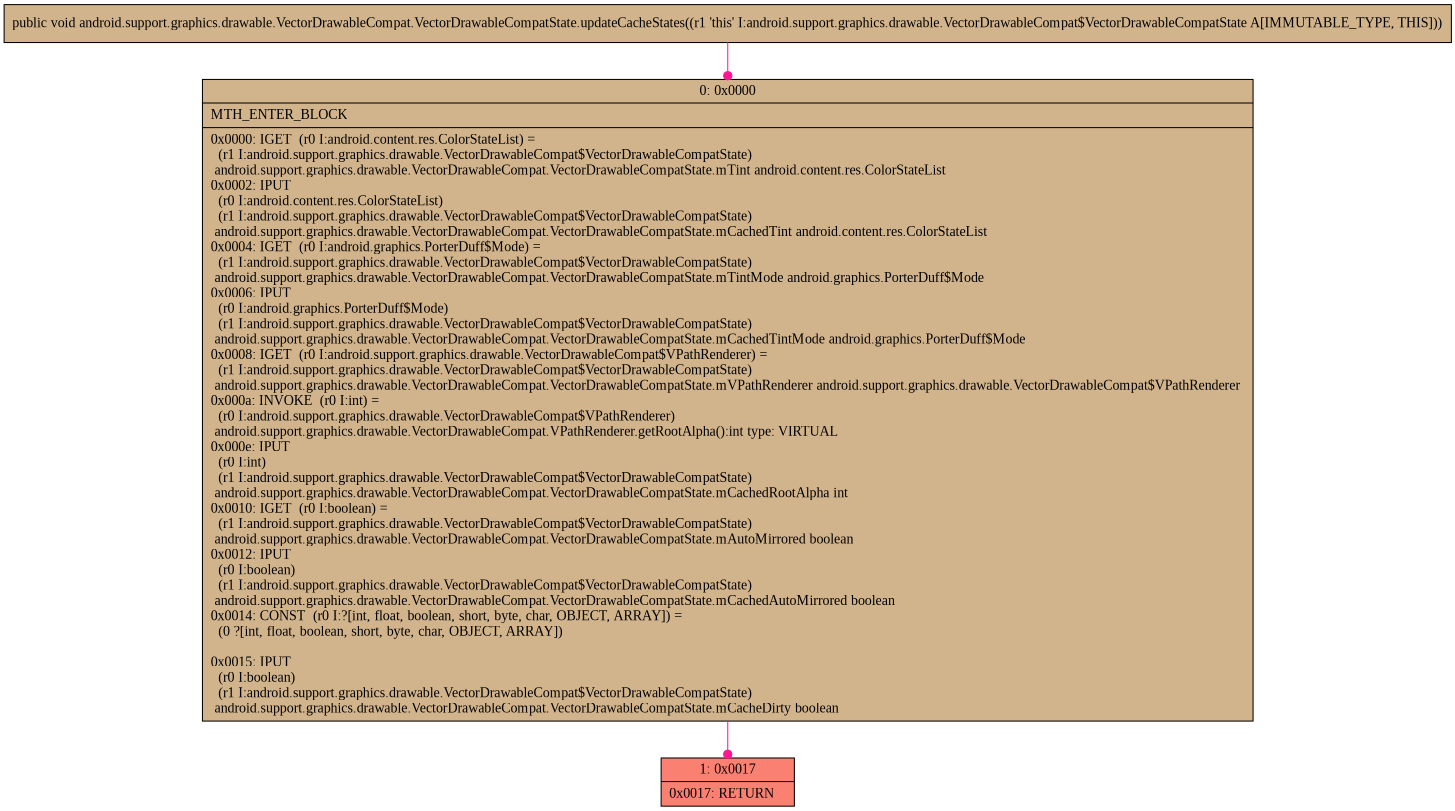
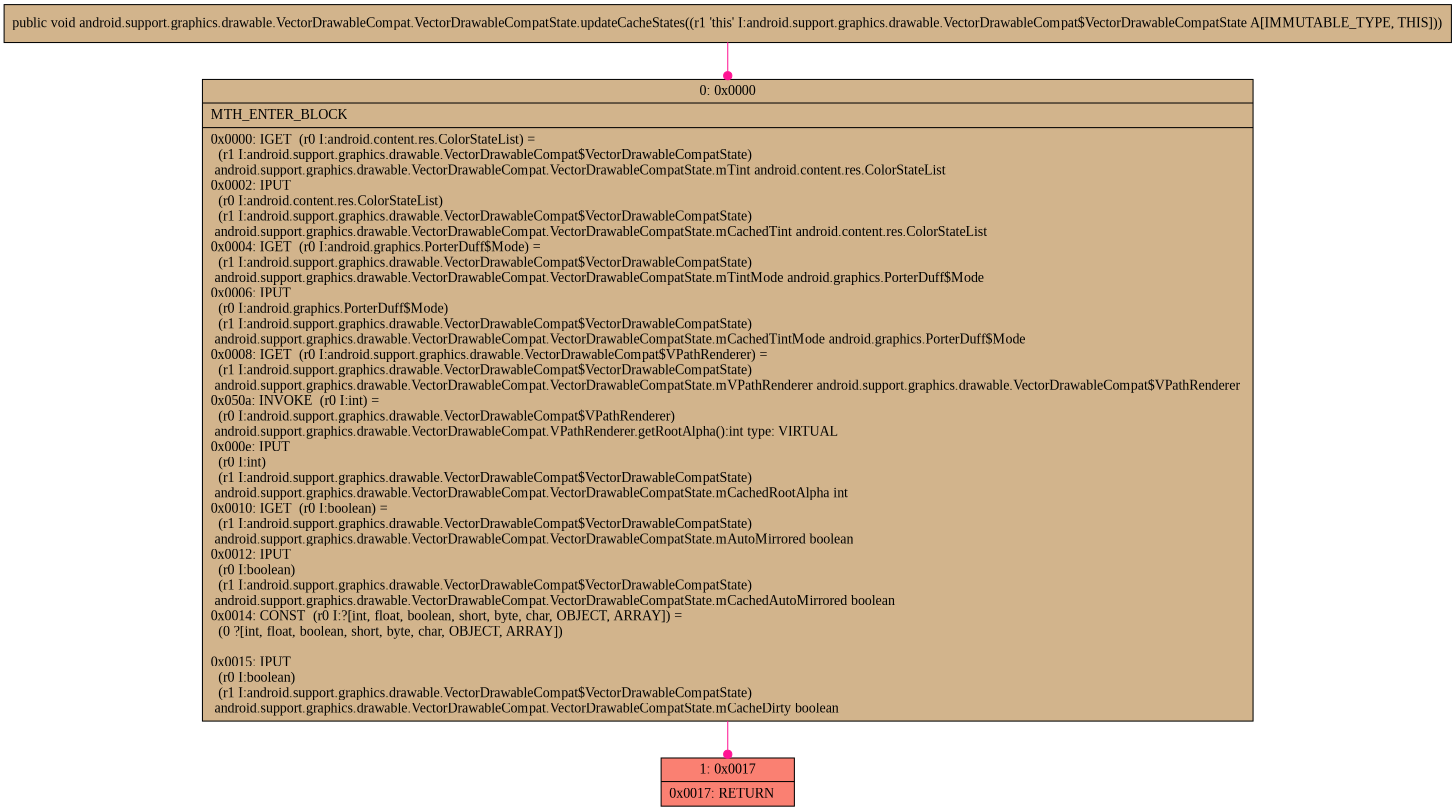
node "0: 0x0000": text "0x000a: INVOKE  (r0 I:int) =" -> "0x050a: INVOKE  (r0 I:int) ="
